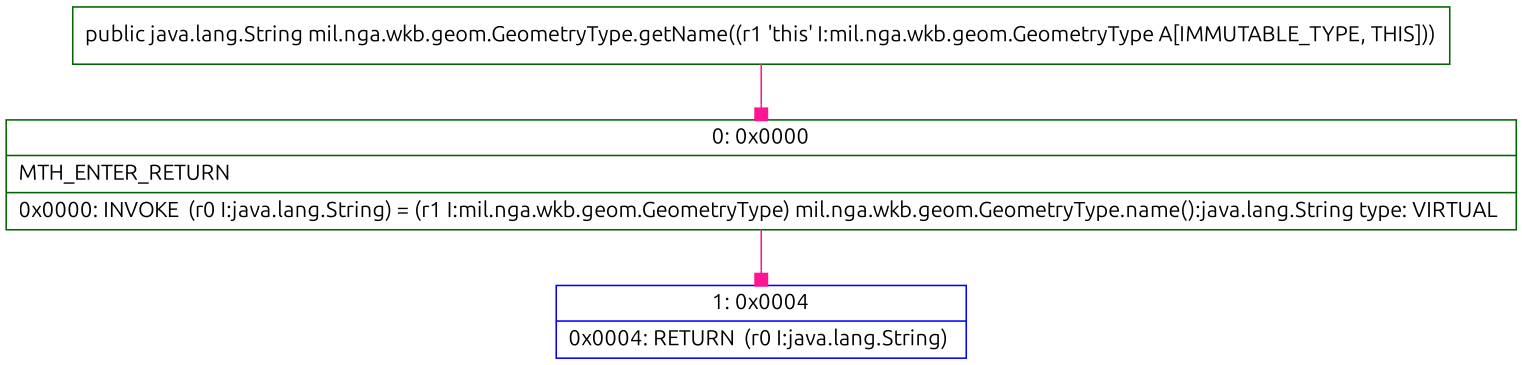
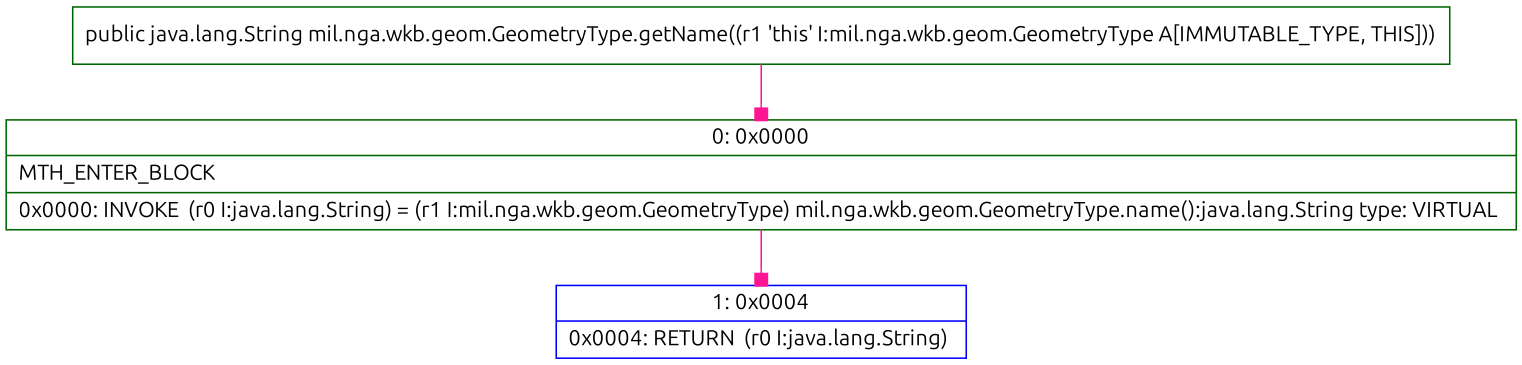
node "0: 0x0000": text "MTH_ENTER_RETURN" -> "MTH_ENTER_BLOCK"
